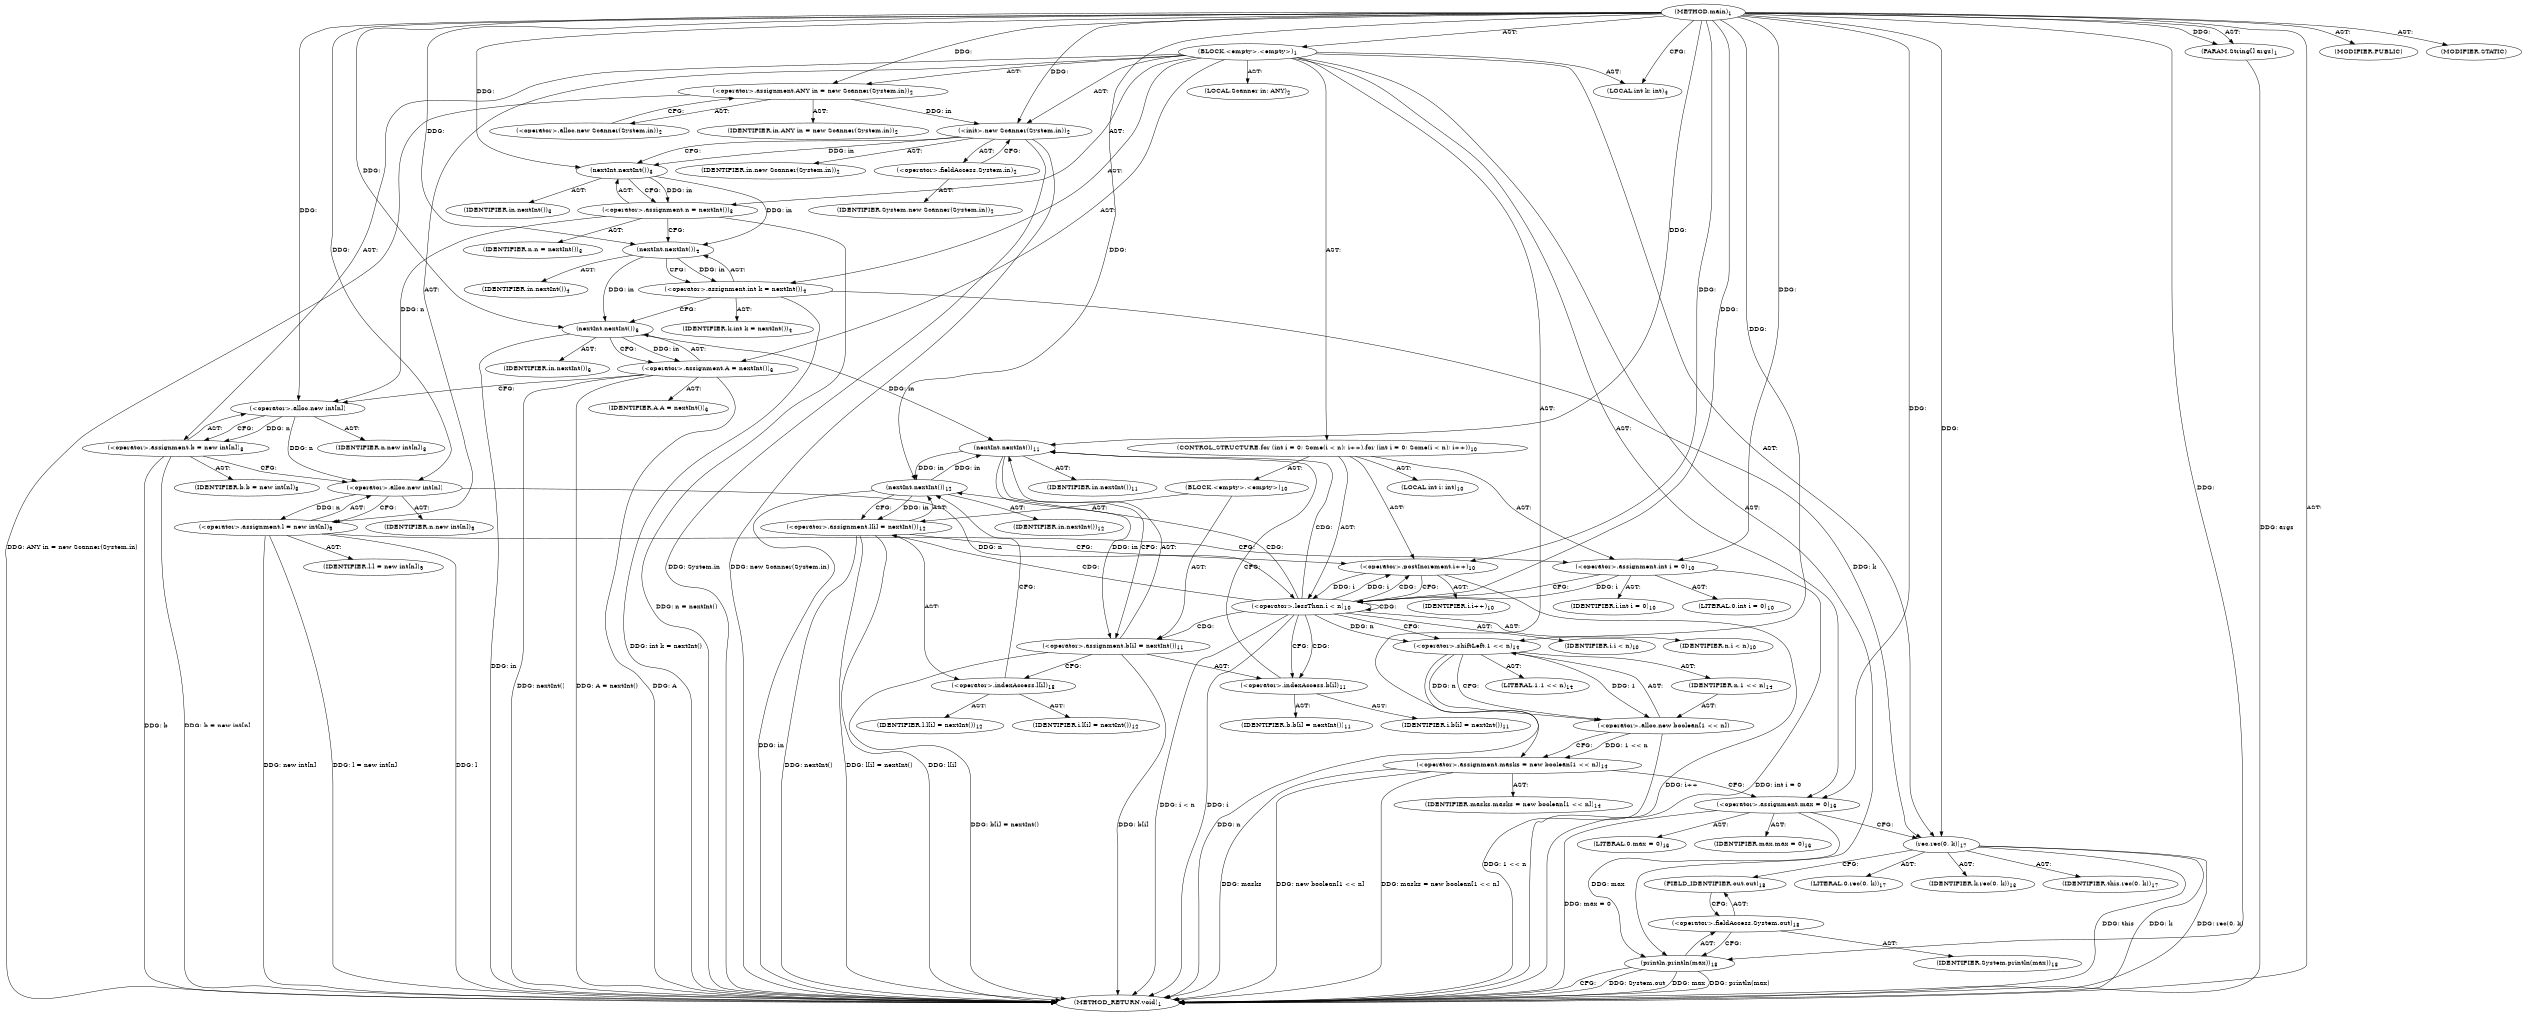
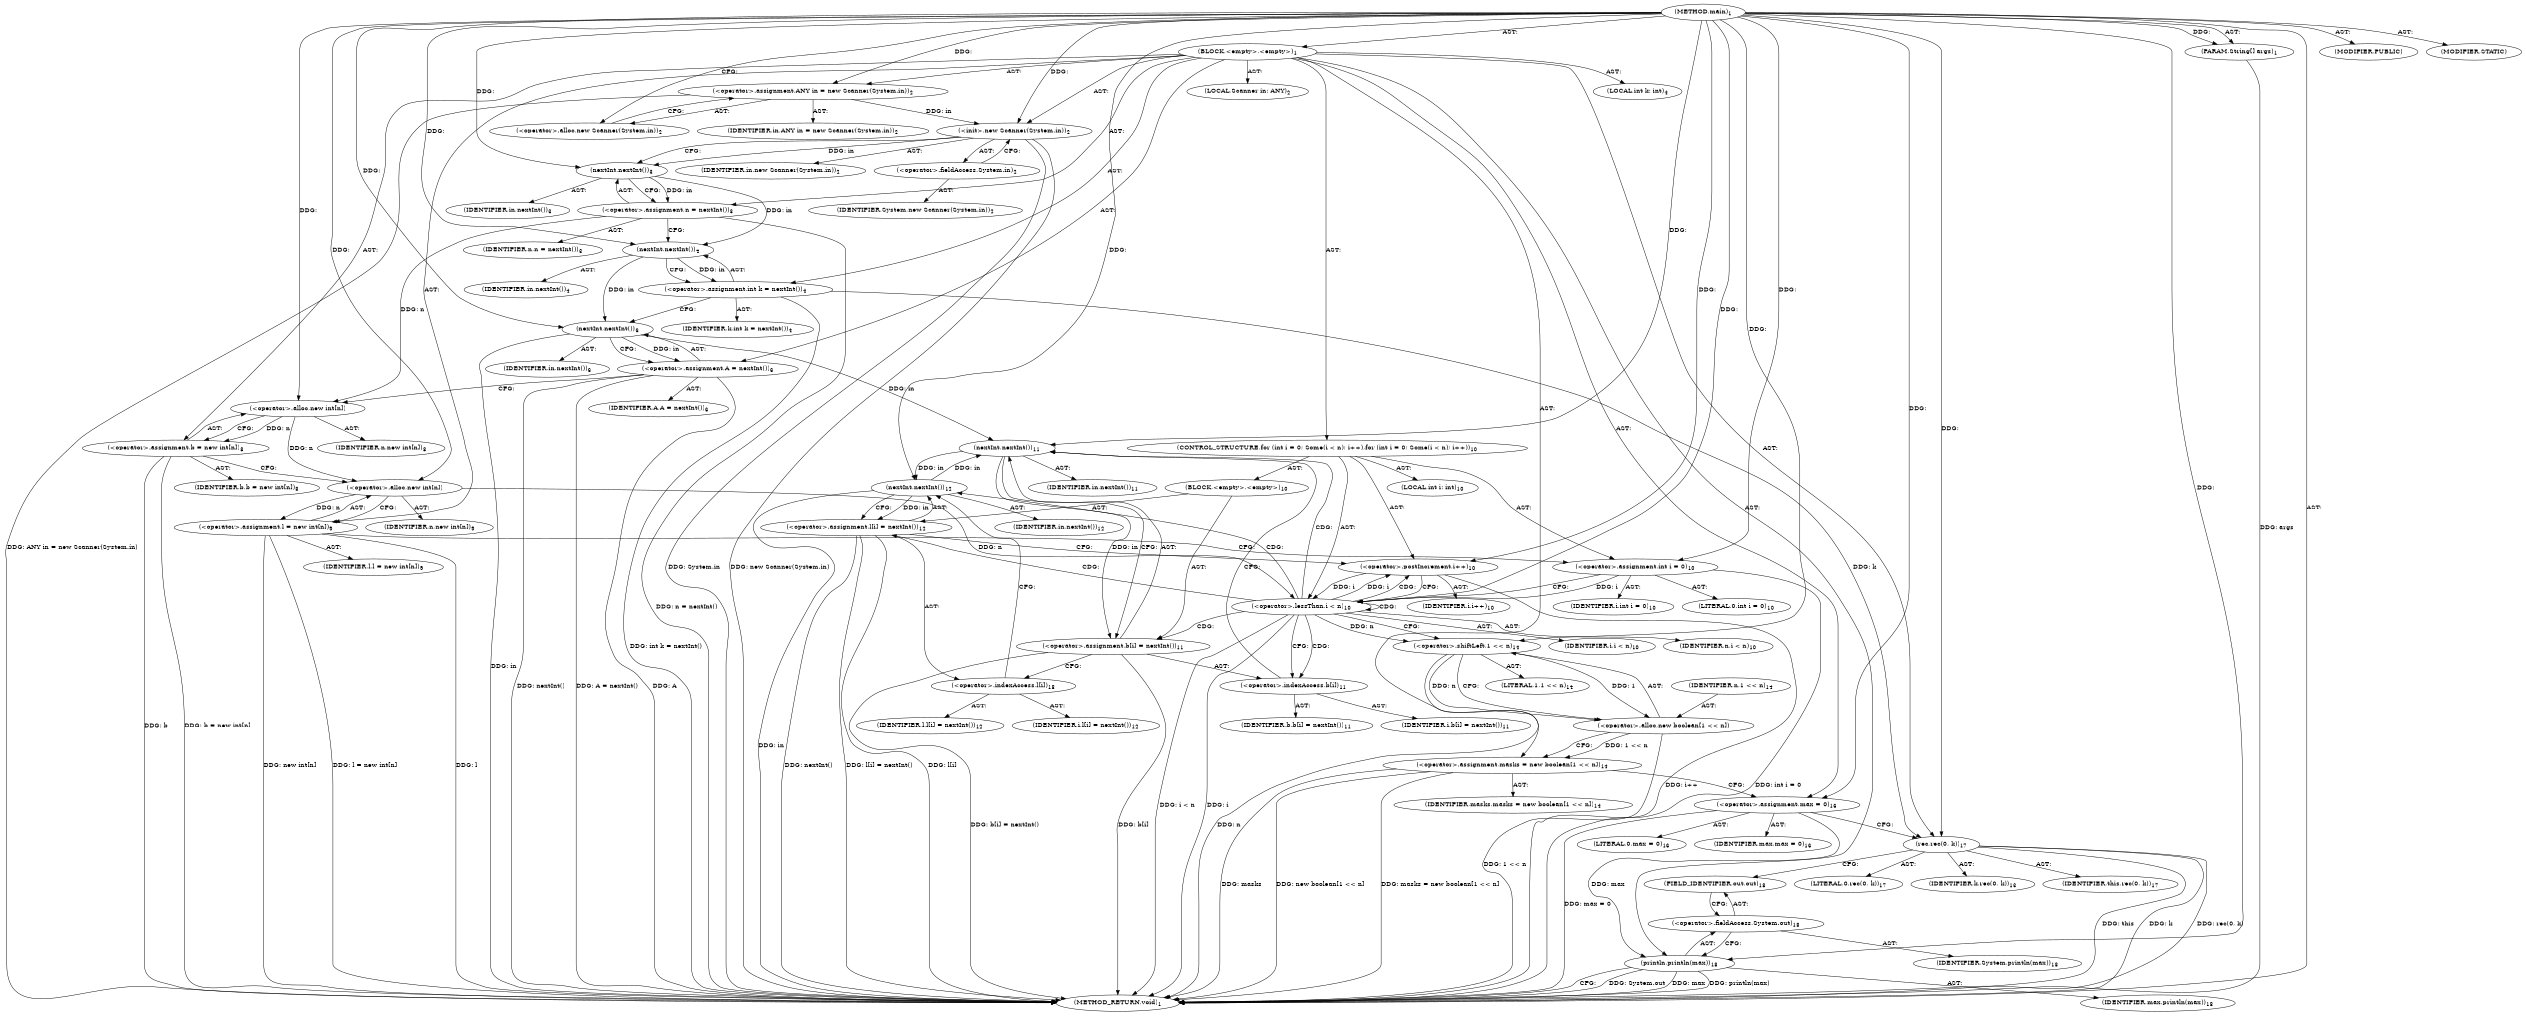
edge "(METHOD,main)" -> "(LOCAL,int k: int)": now "(METHOD,main)" -> "(<operator>.alloc,new Scanner(System.in))"
edge "(<operator>.shiftLeft,1 << n)" -> "(IDENTIFIER,n,1 << n)": removed, label "AST:"
node "(IDENTIFIER,max,println(max))": added
